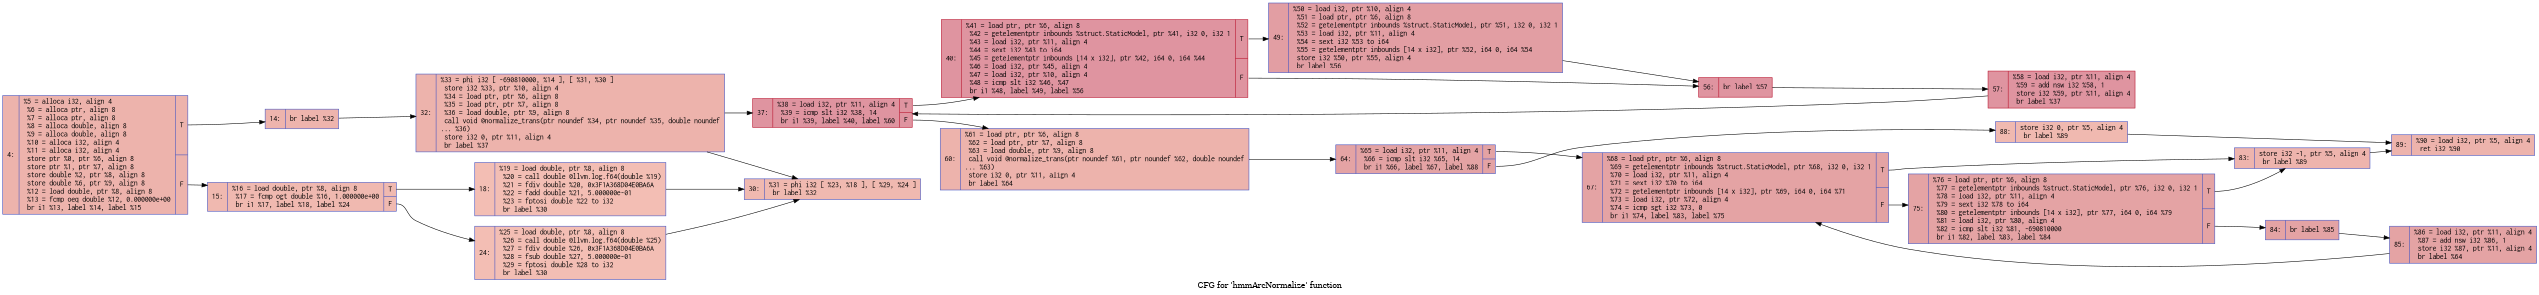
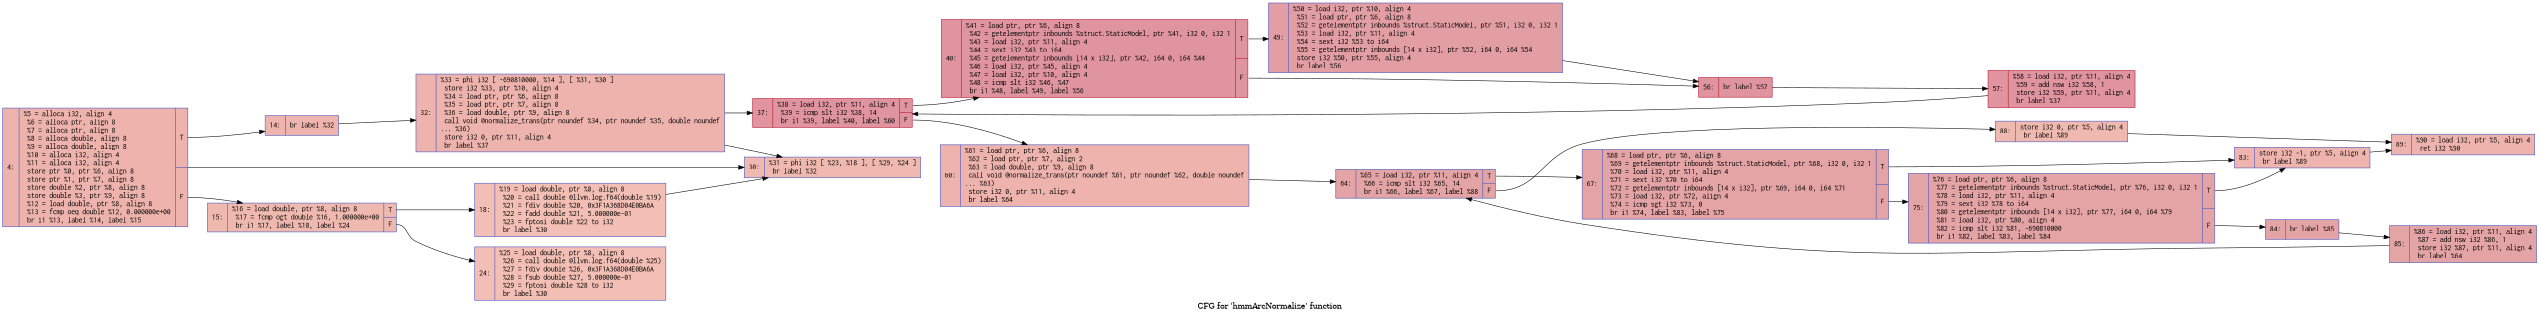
node "60:": text "%62 = load ptr, ptr %7, align 8" -> "%62 = load ptr, ptr %7, align 2"
node "4:": text "store double %6, ptr %9, align 8" -> "store double %3, ptr %9, align 8"
edge "24:" -> "30:": now "4:" -> "30:"
edge "85:" -> "67:": now "85:" -> "64:"
